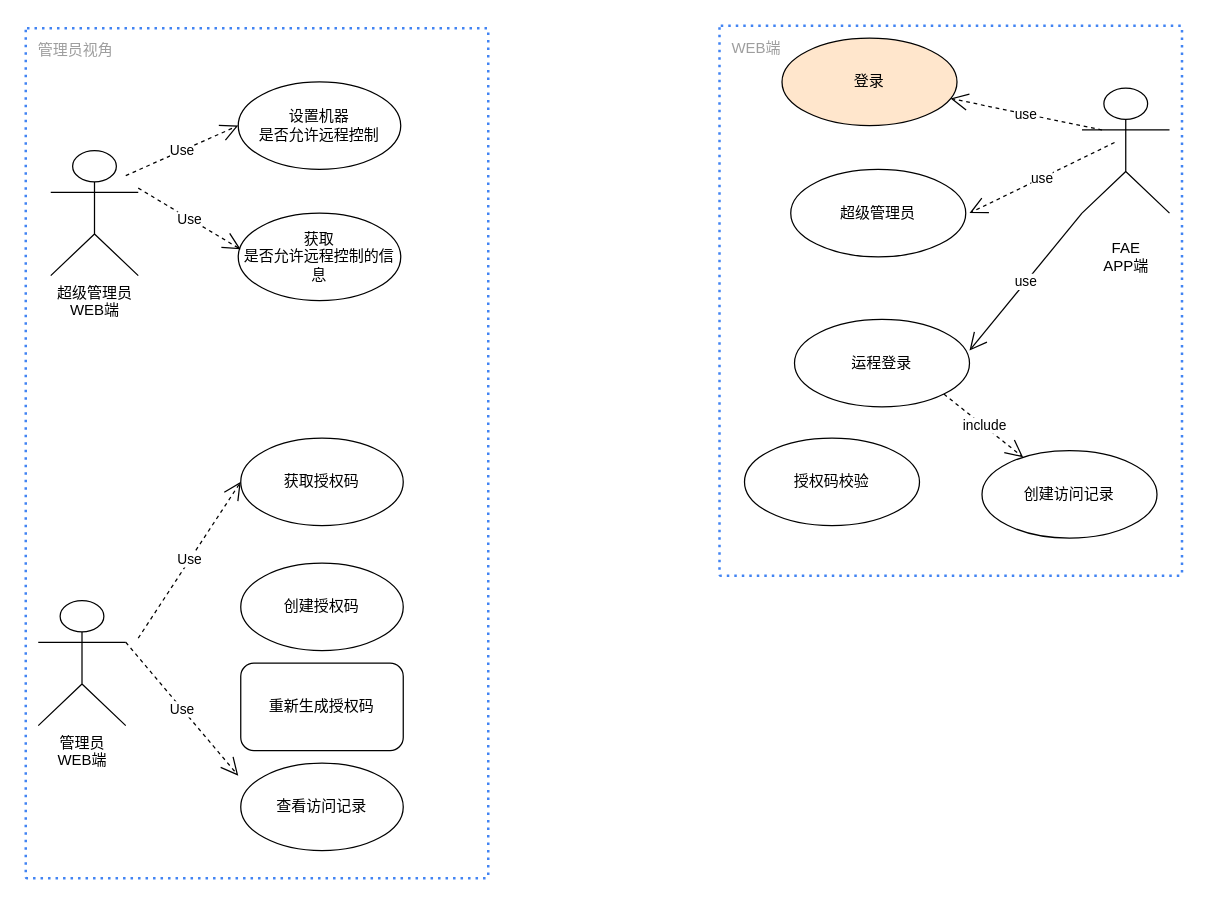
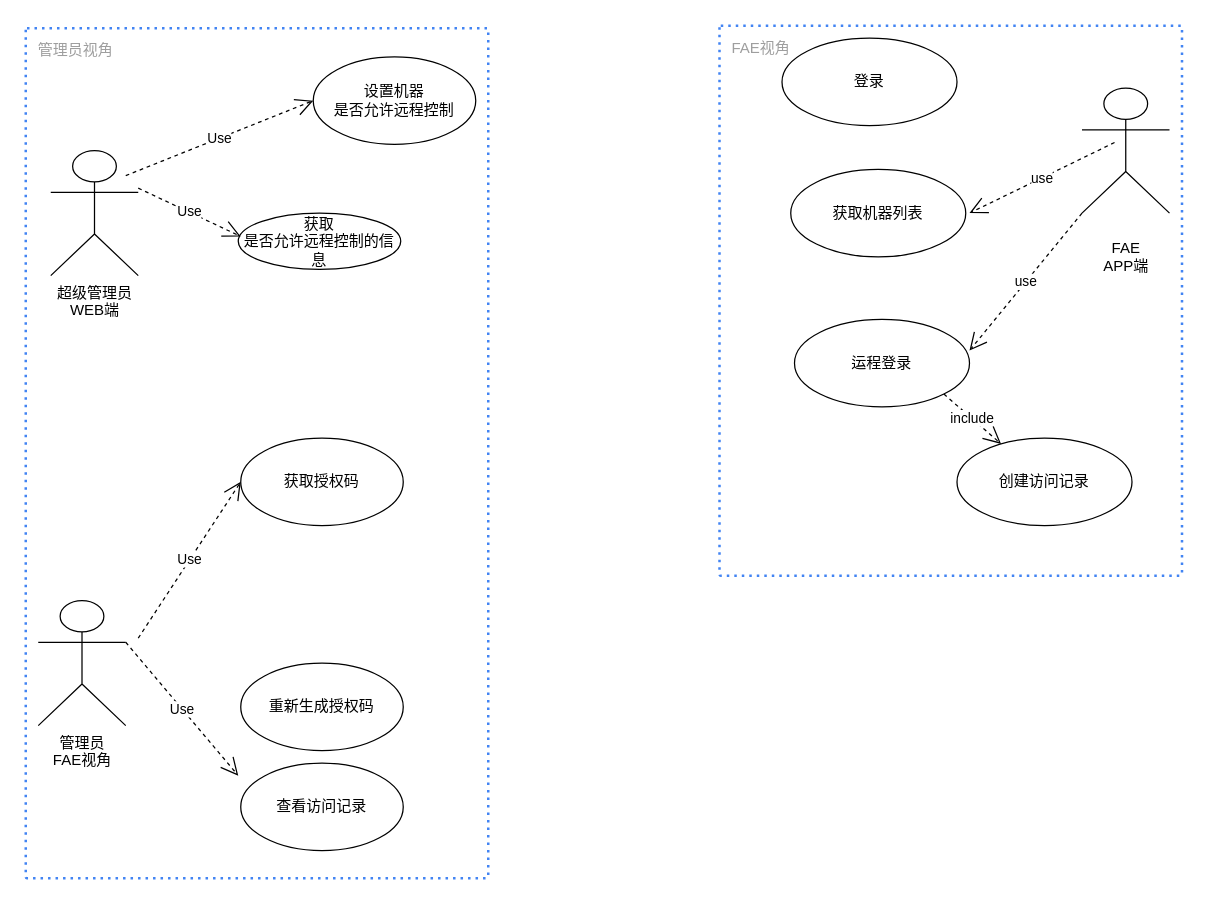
node "WEB端": label "WEB端" -> "FAE视角"
node "登录": fillcolor #ffe6cc -> #ffffff
edge "FAE APP端" -> "登录": removed, label "use"
node "设置机器 是否允许远程控制": moved (319, 126) -> (394, 101)
node "超级管理员": label "超级管理员" -> "获取机器列表"
edge "FAE APP端" -> "运程登录": style solid -> dashed
node "获取 是否允许远程控制的信息": size 163x88 -> 163x56
node "授权码校验": removed
node "创建访问记录": moved (1069, 494) -> (1044, 482)
node "创建授权码": removed
node "重新生成授权码": shape rounded rectangle -> ellipse
node "管理员 WEB端": label "管理员 WEB端" -> "管理员 FAE视角"
